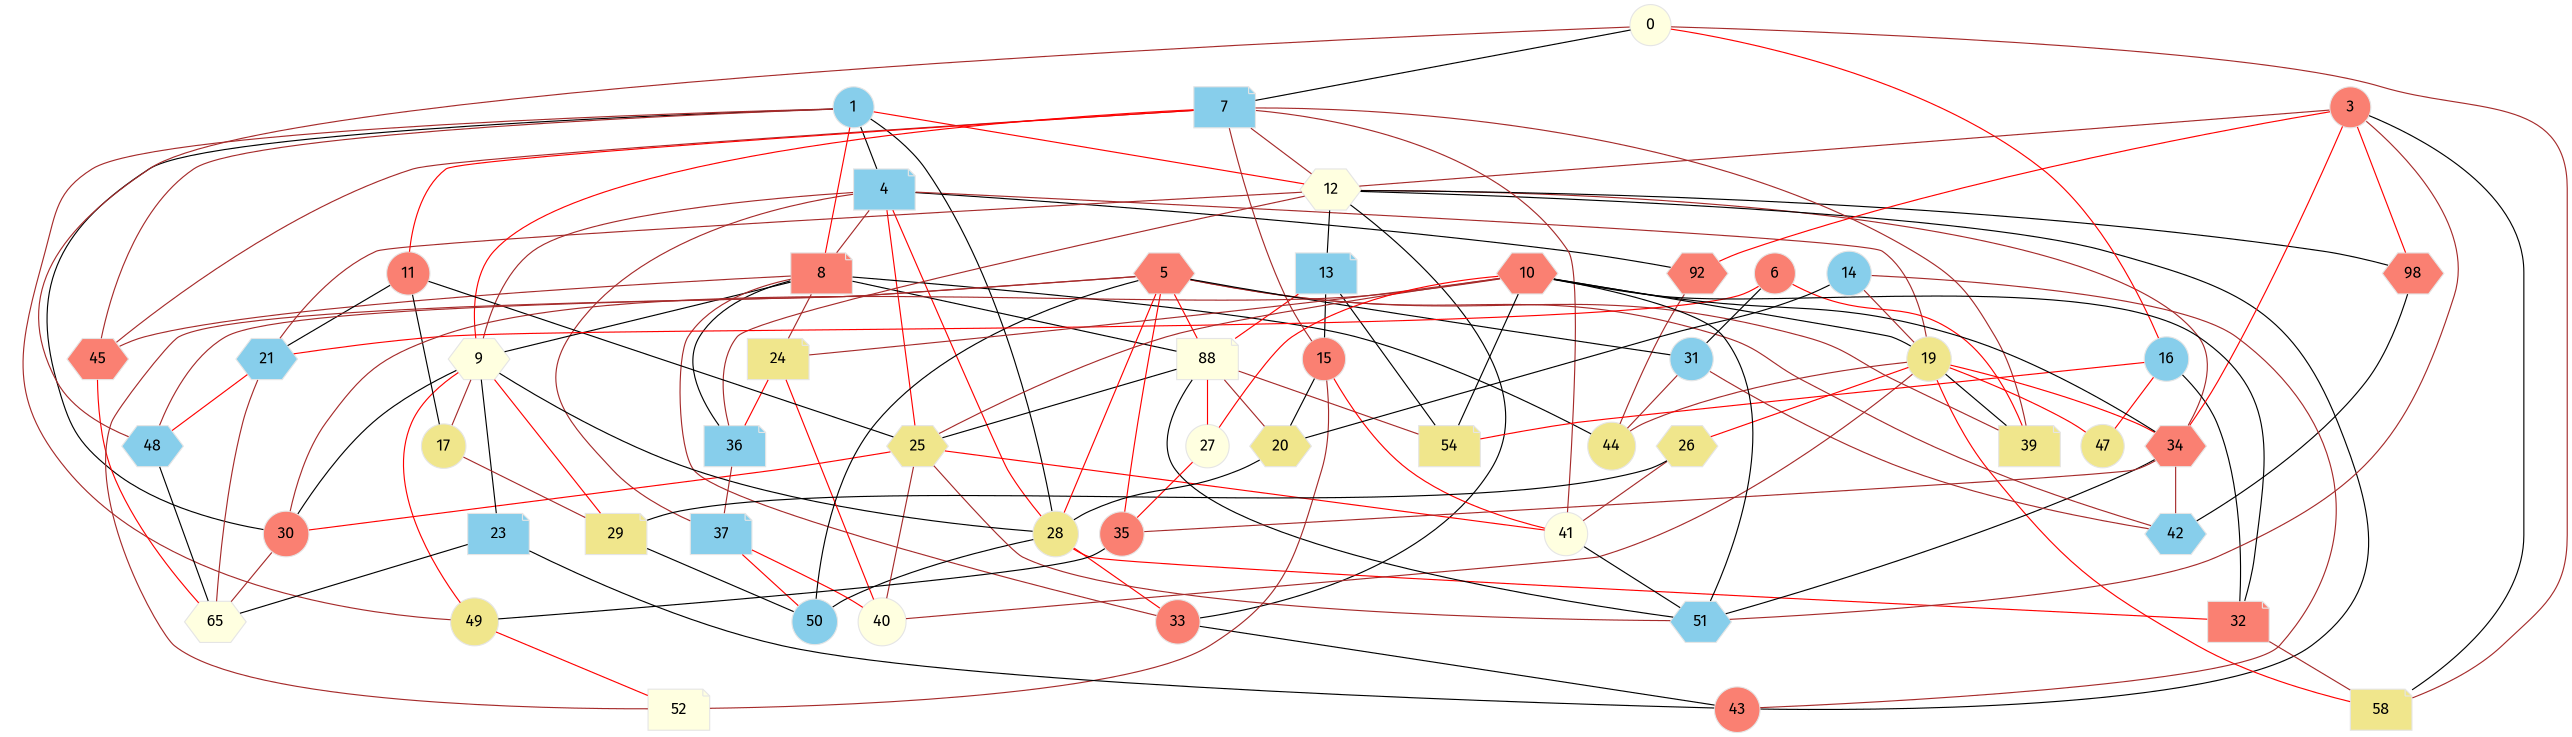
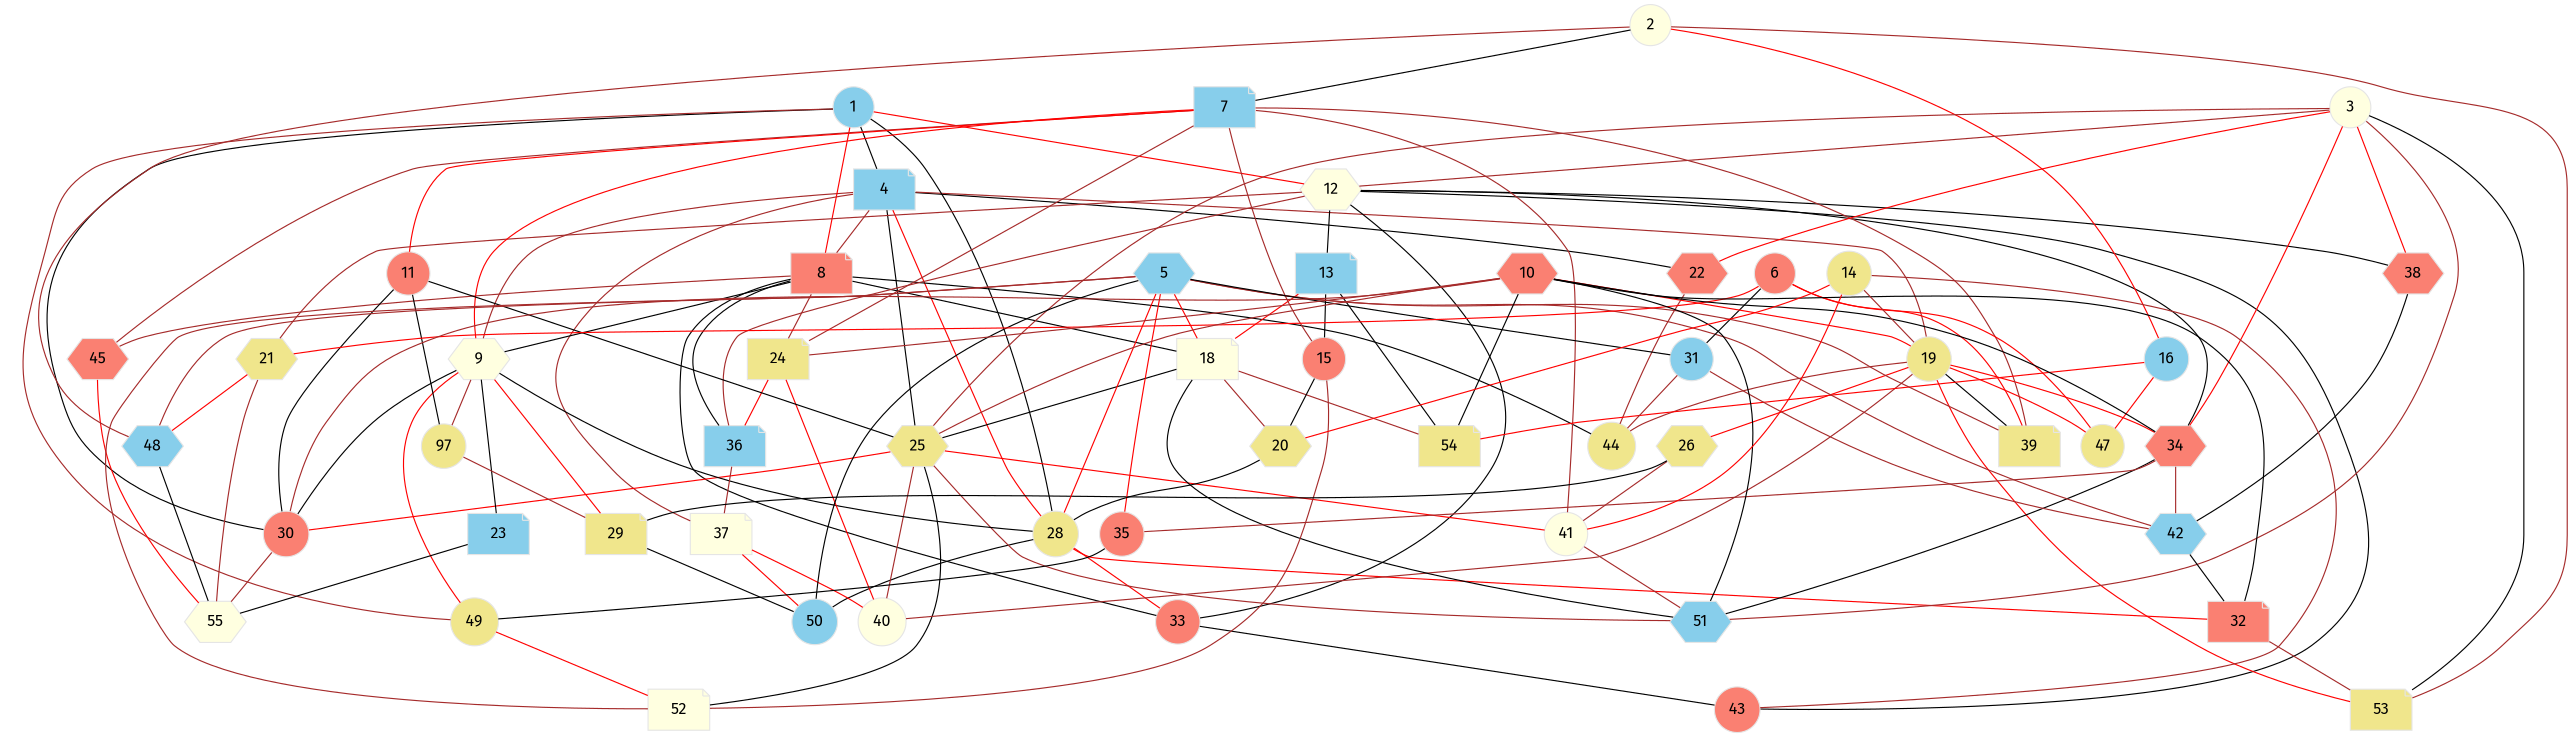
node "0": label "0" -> "2"
node "3": fillcolor salmon -> lightyellow
edge "3" -- "25": added
edge "7" -- "12": now "7" -- "24"
edge "1" -- "45": removed
edge "12" -- "34": color brown -> black
node "5": fillcolor salmon -> skyblue
node "92": label "92" -> "22"
node "14": fillcolor skyblue -> khaki
node "98": label "98" -> "38"
edge "10" -- "19": color black -> red
edge "4" -- "25": color red -> black
edge "6" -- "47": added
edge "11" -- "21": now "11" -- "30"
node "21": fillcolor skyblue -> khaki
node "88": label "88" -> "18"
edge "14" -- "20": color black -> red
node "17": label "17" -> "97"
node "27": removed
edge "15" -- "41": now "14" -- "41"
edge "16" -- "32": now "42" -- "32"
edge "8" -- "33": color brown -> black
node "37": fillcolor skyblue -> lightyellow
edge "41" -- "51": color black -> brown
node "65": label "65" -> "55"
edge "25" -- "52": added
edge "23" -- "43": removed
node "58": label "58" -> "53"
